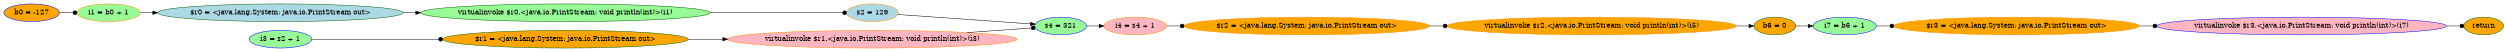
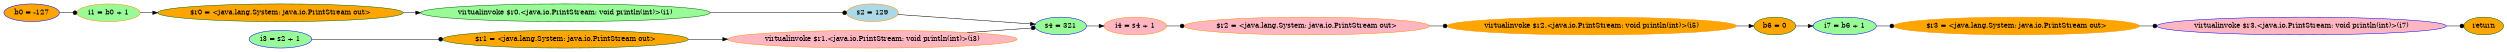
node "$r0 = <java.lang.System: java.io.PrintStream out>": fillcolor lightblue -> orange
node "$r2 = <java.lang.System: java.io.PrintStream out>": fillcolor orange -> lightpink
